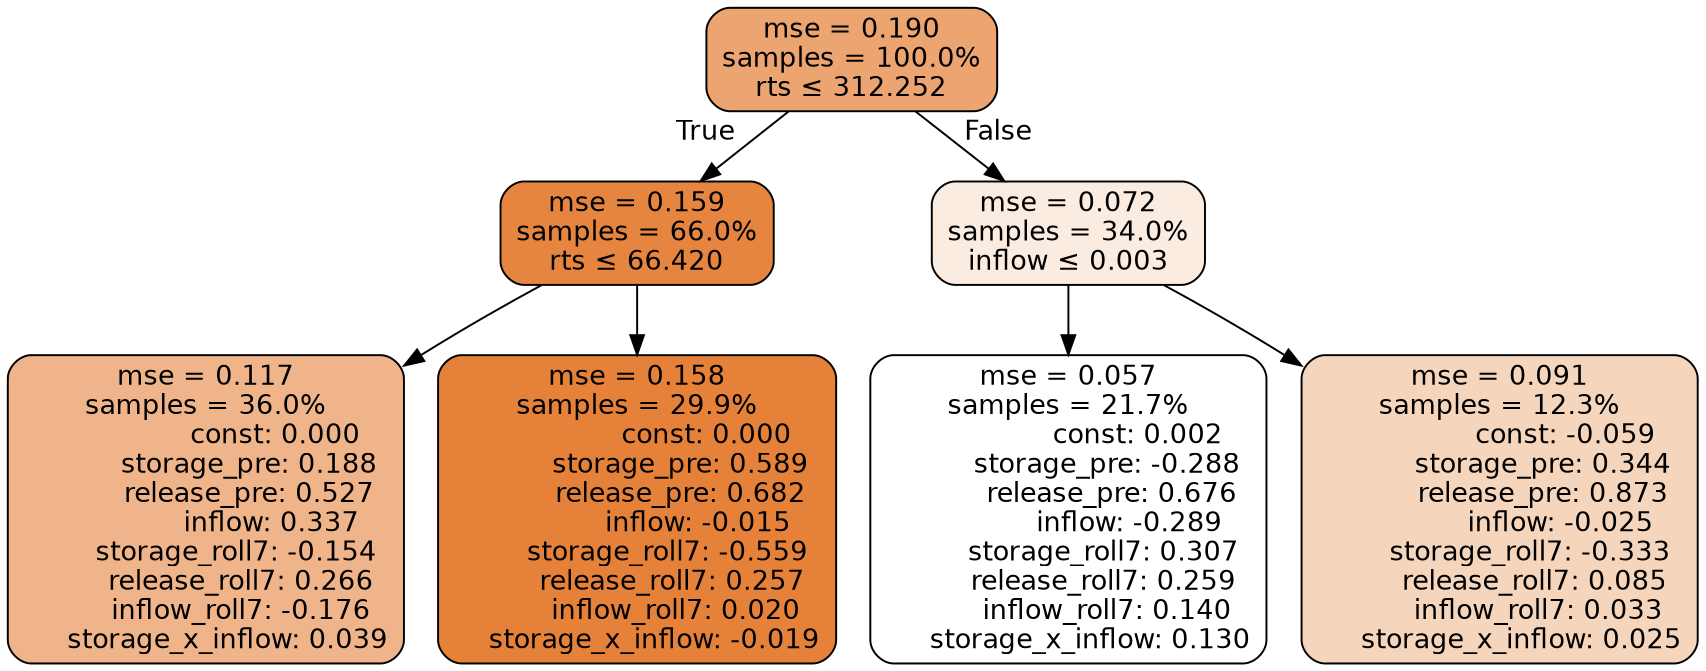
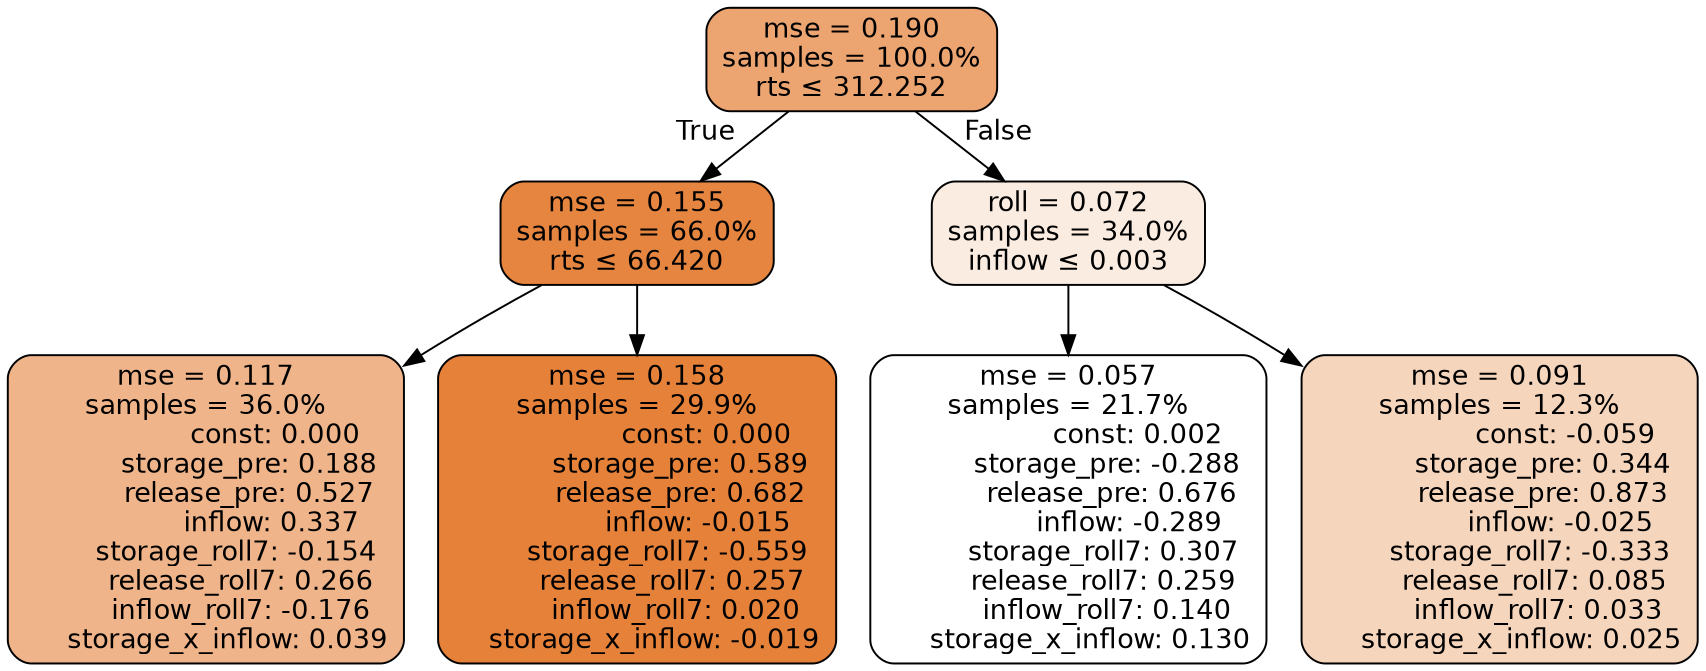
node "mse = 0.159 samples = 66.0% rts ≤ 66.420": label "mse = 0.159 samples = 66.0% rts ≤ 66.420" -> "mse = 0.155 samples = 66.0% rts ≤ 66.420"
node "mse = 0.072 samples = 34.0% inflow ≤ 0.003": label "mse = 0.072 samples = 34.0% inflow ≤ 0.003" -> "roll = 0.072 samples = 34.0% inflow ≤ 0.003"
